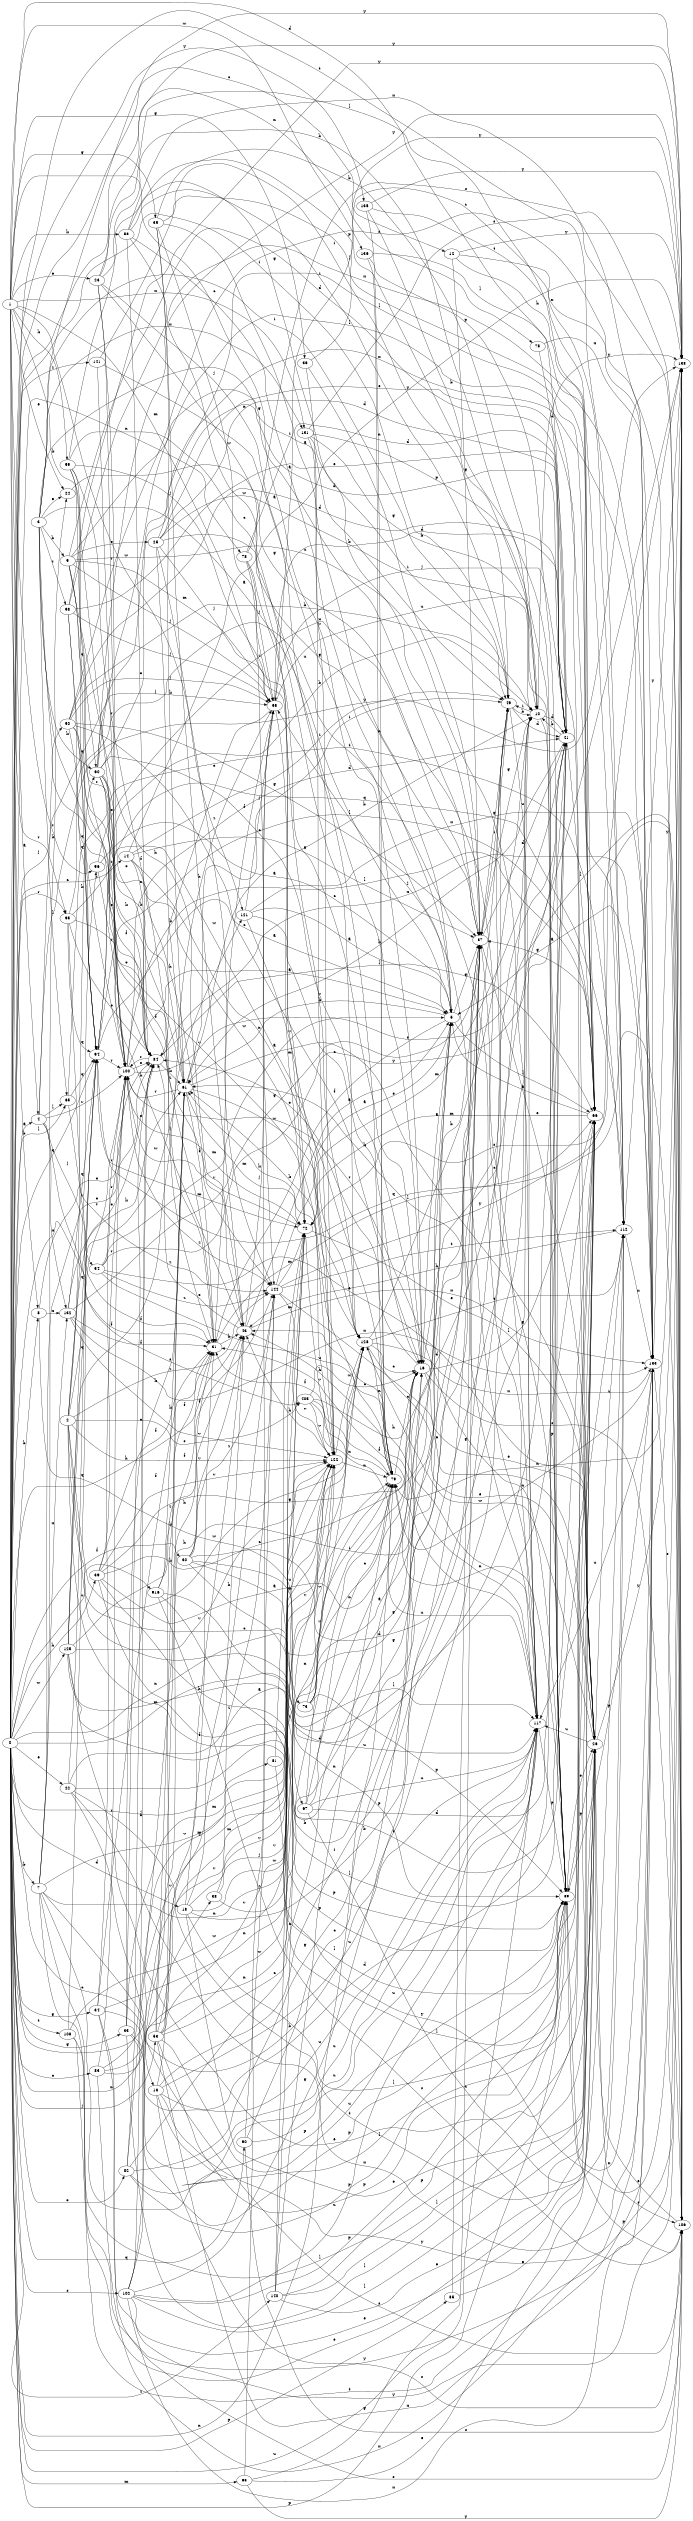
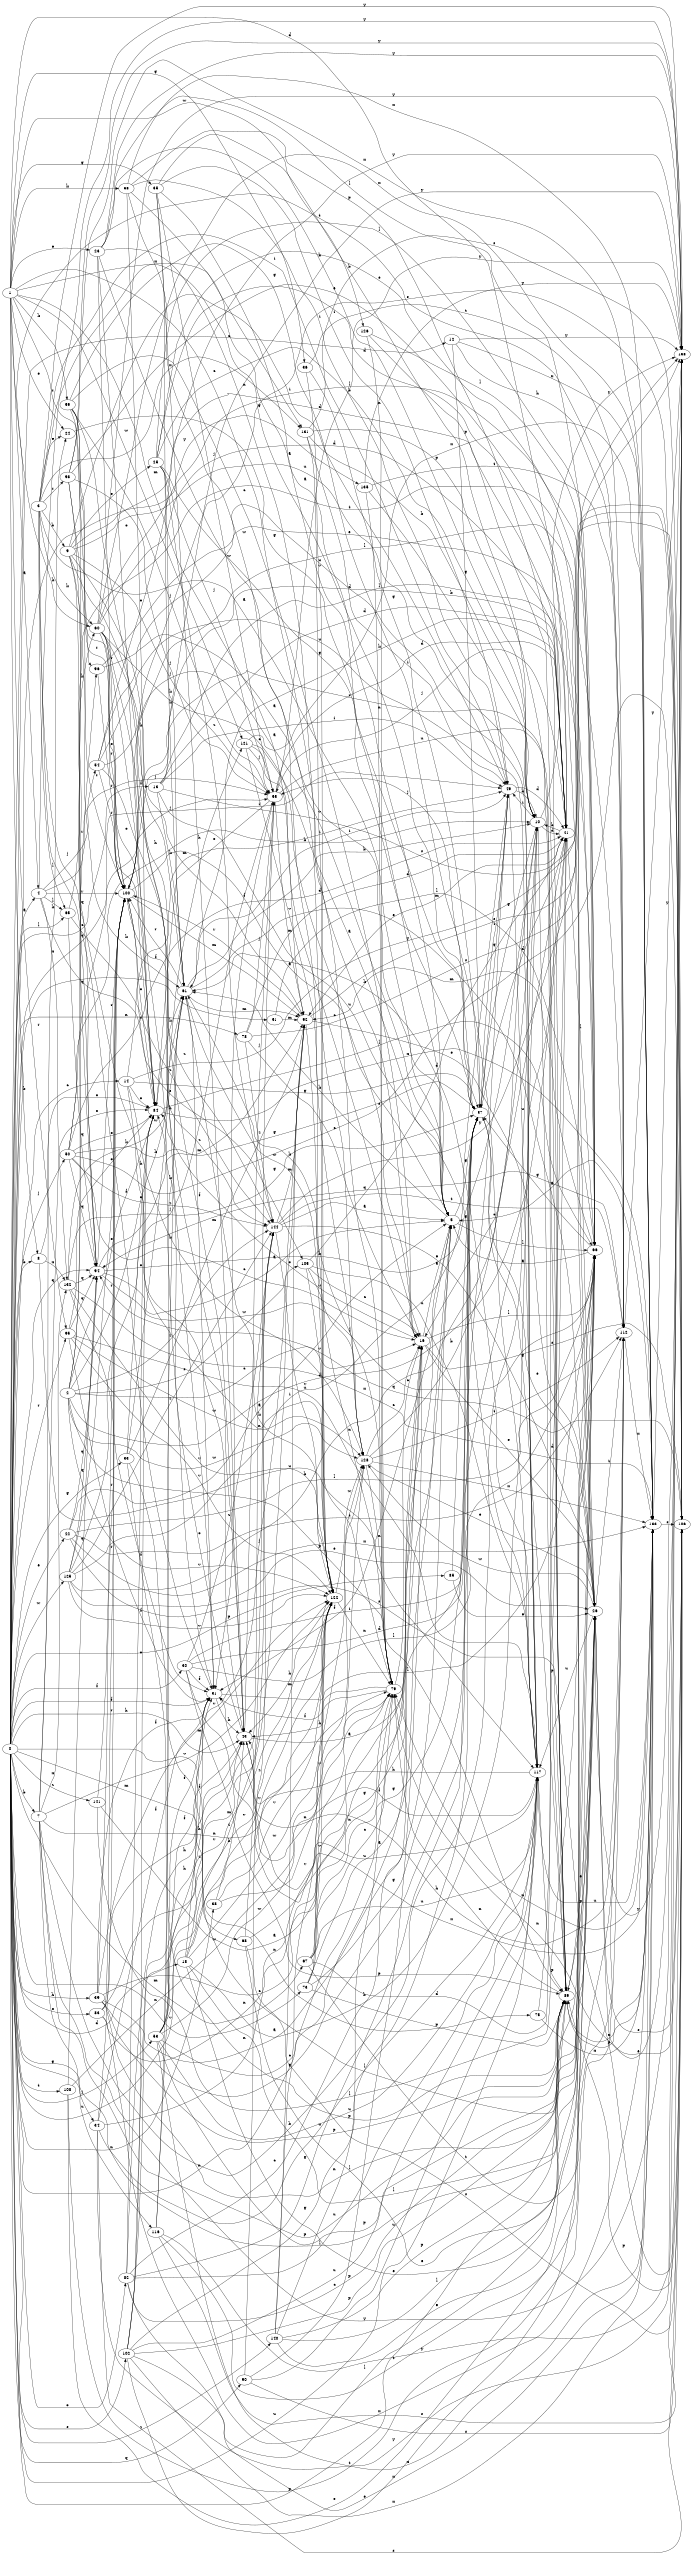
node "136": label "136" -> "126"
node "72": label "72" -> "92"
node "405": label "405" -> "105"
node "916": label "916" -> "116"
edge "33" -> "117": removed, label "u"
edge "82" -> "133": added, label "x"
edge "68" -> "106": label "y" -> "s"
